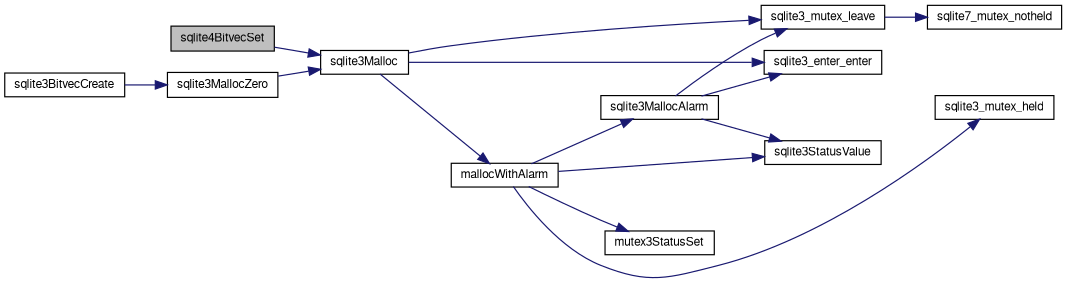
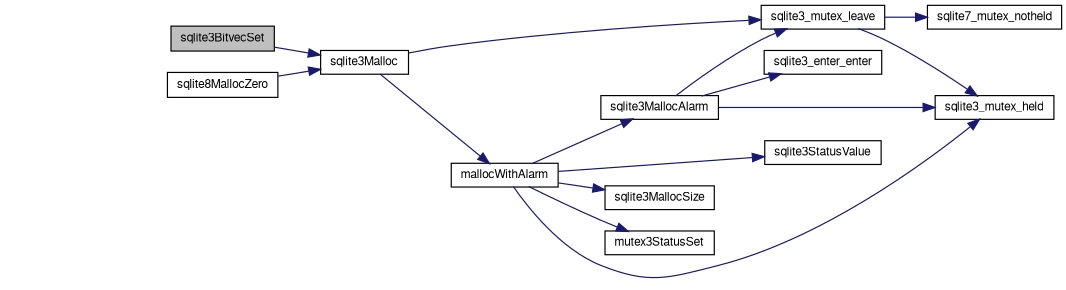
node "sqlite4BitvecSet": label "sqlite4BitvecSet" -> "sqlite3BitvecSet"
edge "sqlite3_mutex_leave" -> "sqlite3_mutex_held": added
edge "sqlite3Malloc" -> "sqlite3_enter_enter": removed
node "sqlite3BitvecCreate": removed
node "sqlite3MallocZero": label "sqlite3MallocZero" -> "sqlite8MallocZero"
edge "sqlite3MallocAlarm" -> "sqlite3StatusValue": now "sqlite3MallocAlarm" -> "sqlite3_mutex_held"
node "sqlite3MallocSize": added
